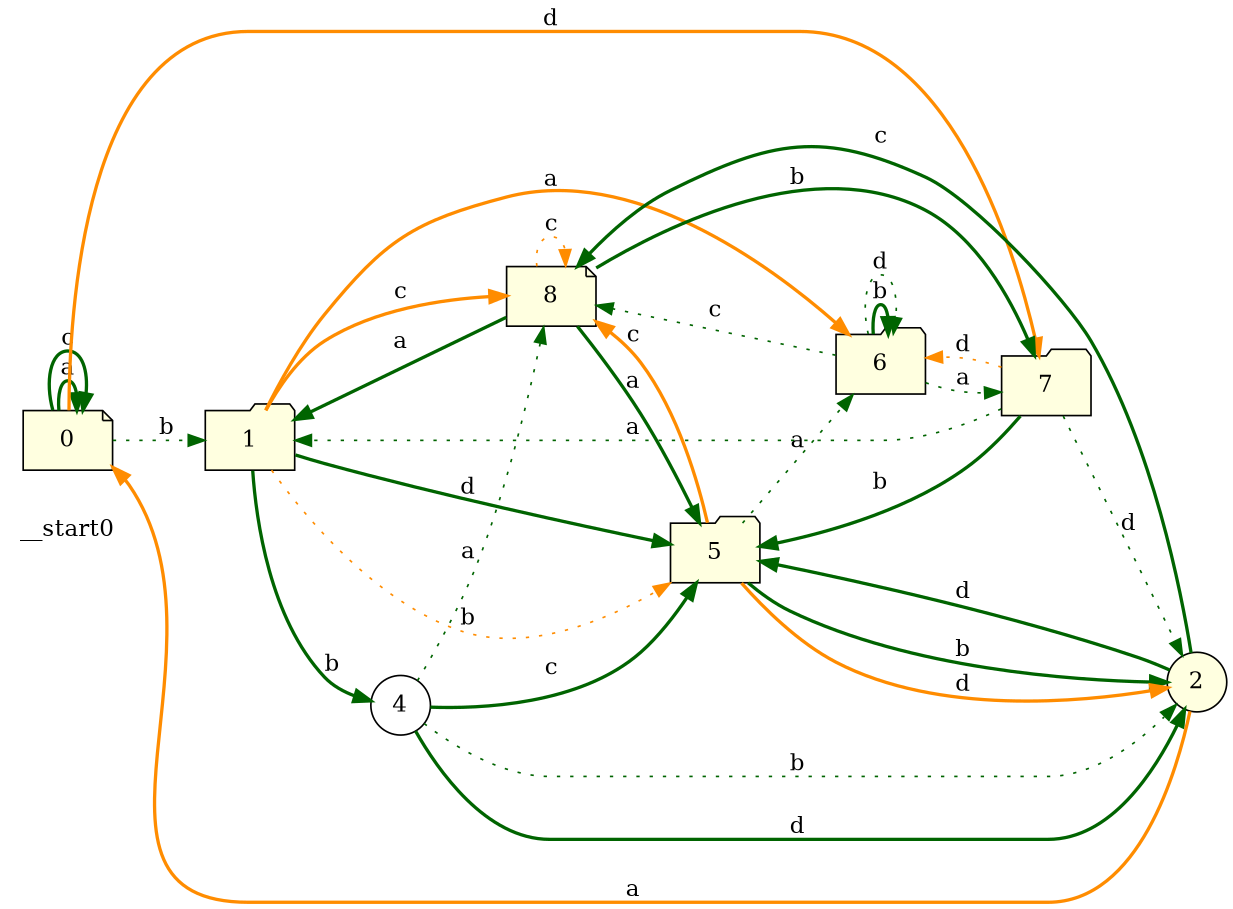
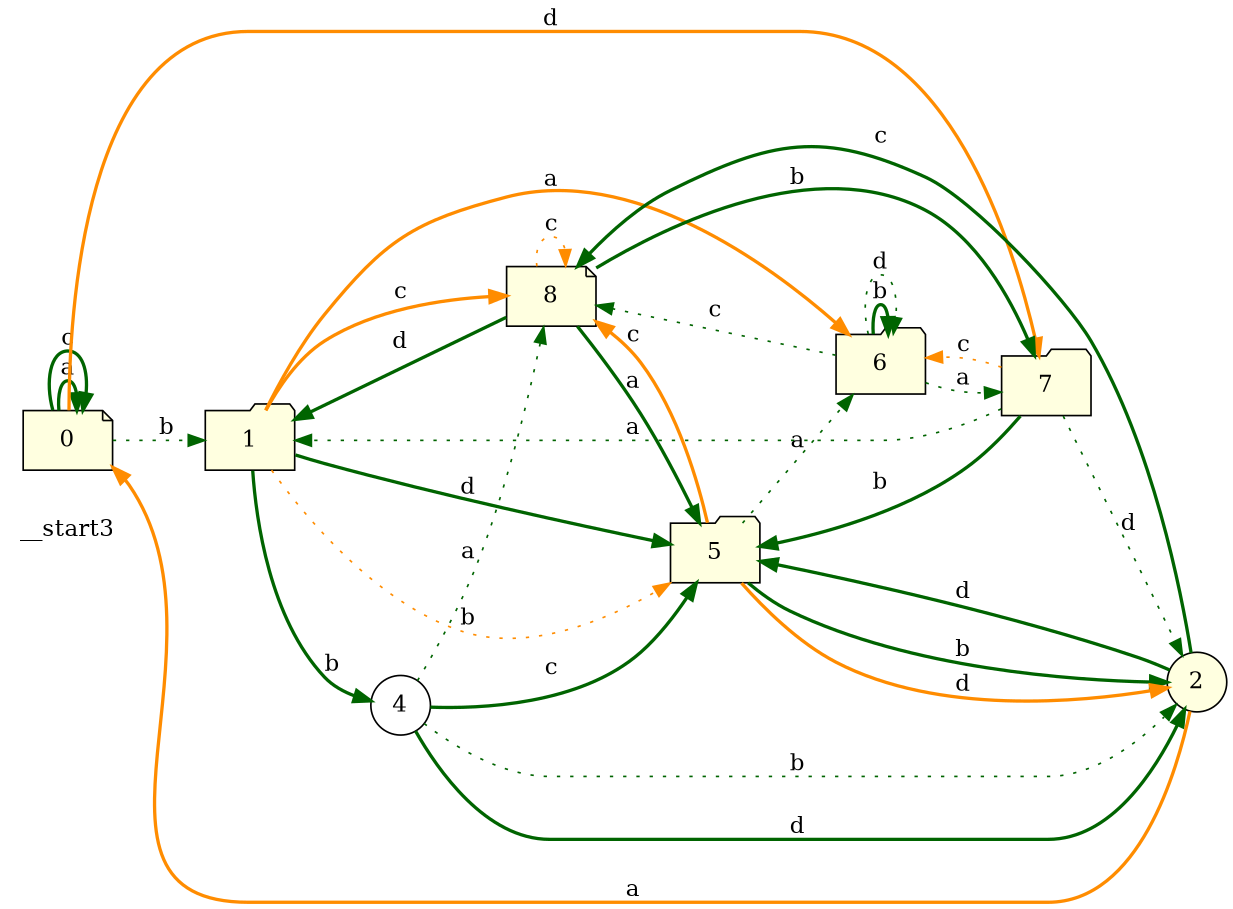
edge "8" -> "1": label "a" -> "d"
edge "7" -> "6": label "d" -> "c"
node "__start0": label "__start0" -> "__start3"
